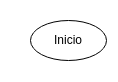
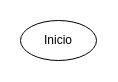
node "Inicio": moved (69, 41) -> (59, 41)
